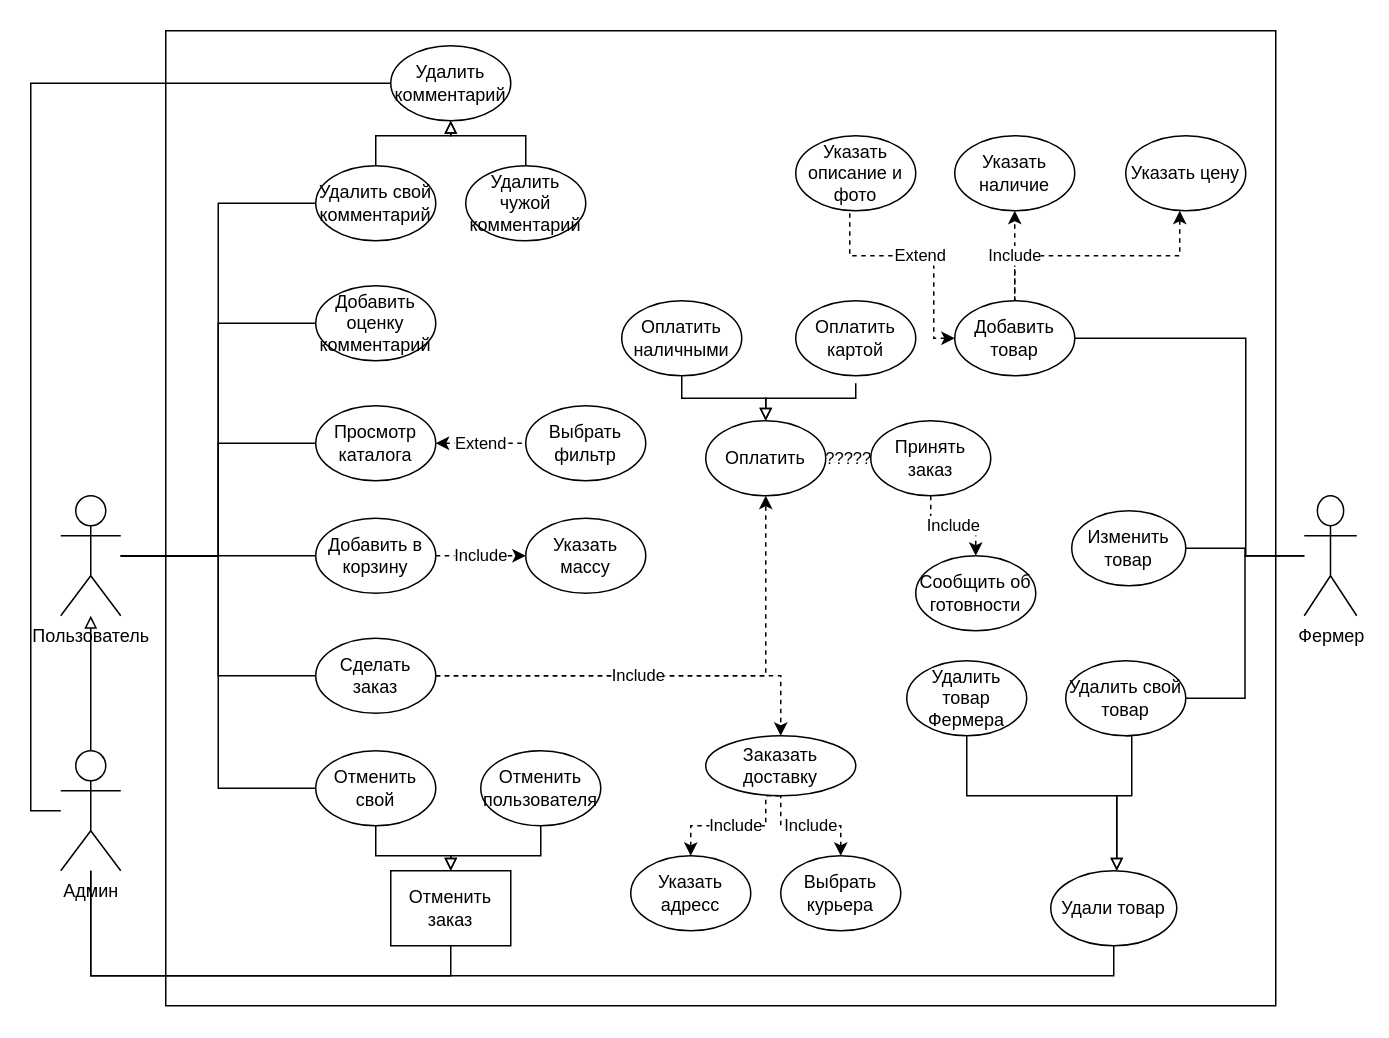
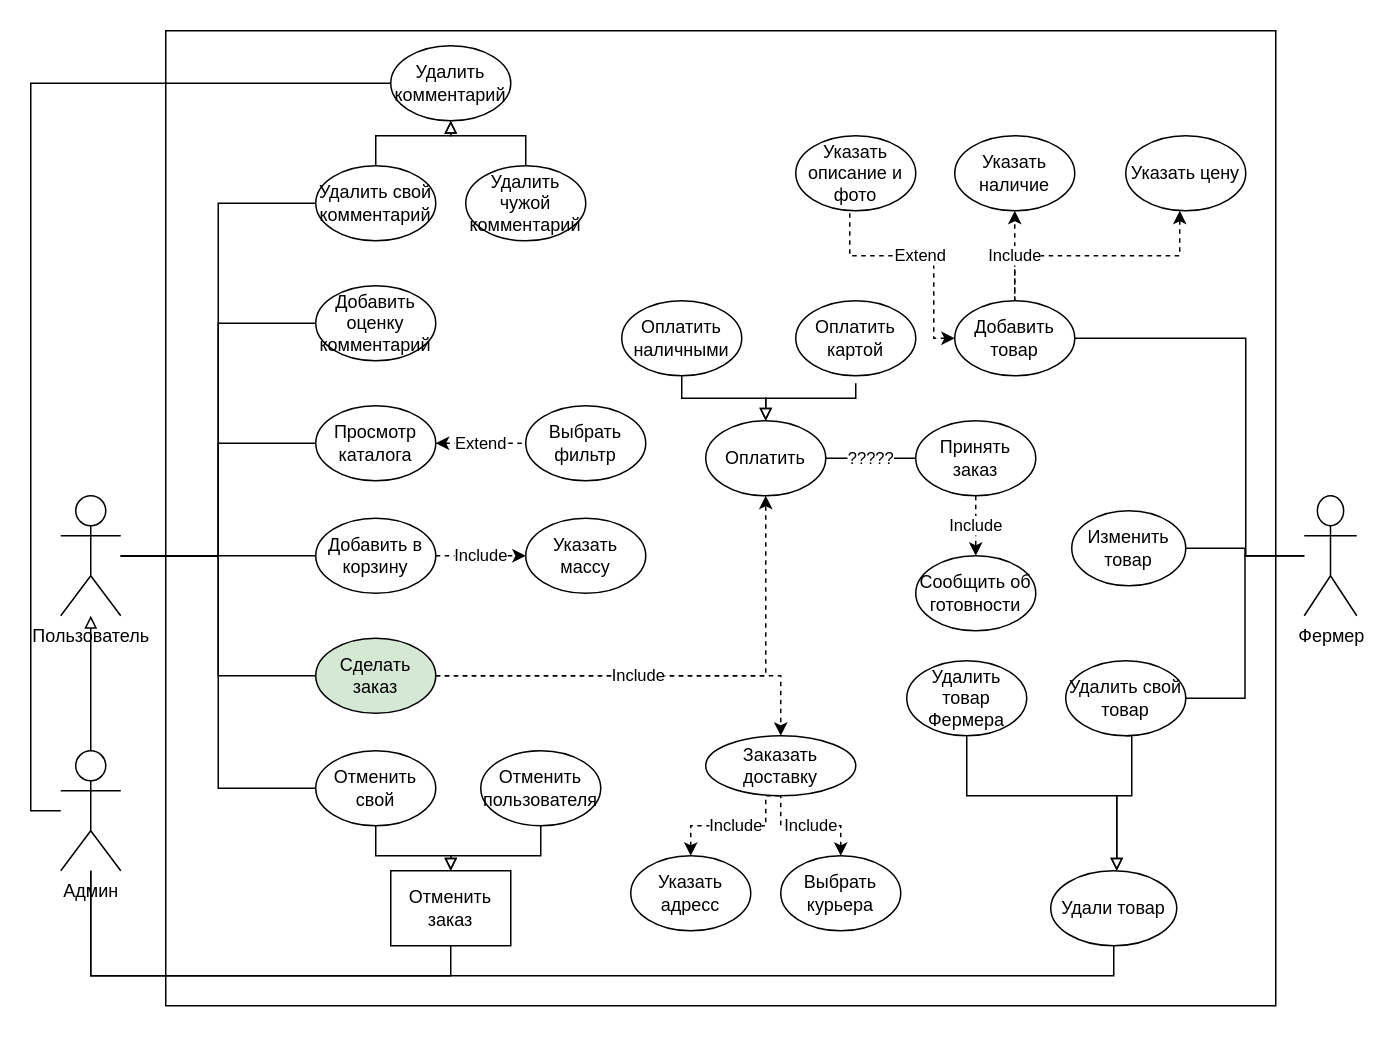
node "Принять заказ": moved (931, 458) -> (976, 458)
node "Сделать заказ": fillcolor #ffffff -> #d5e8d4
